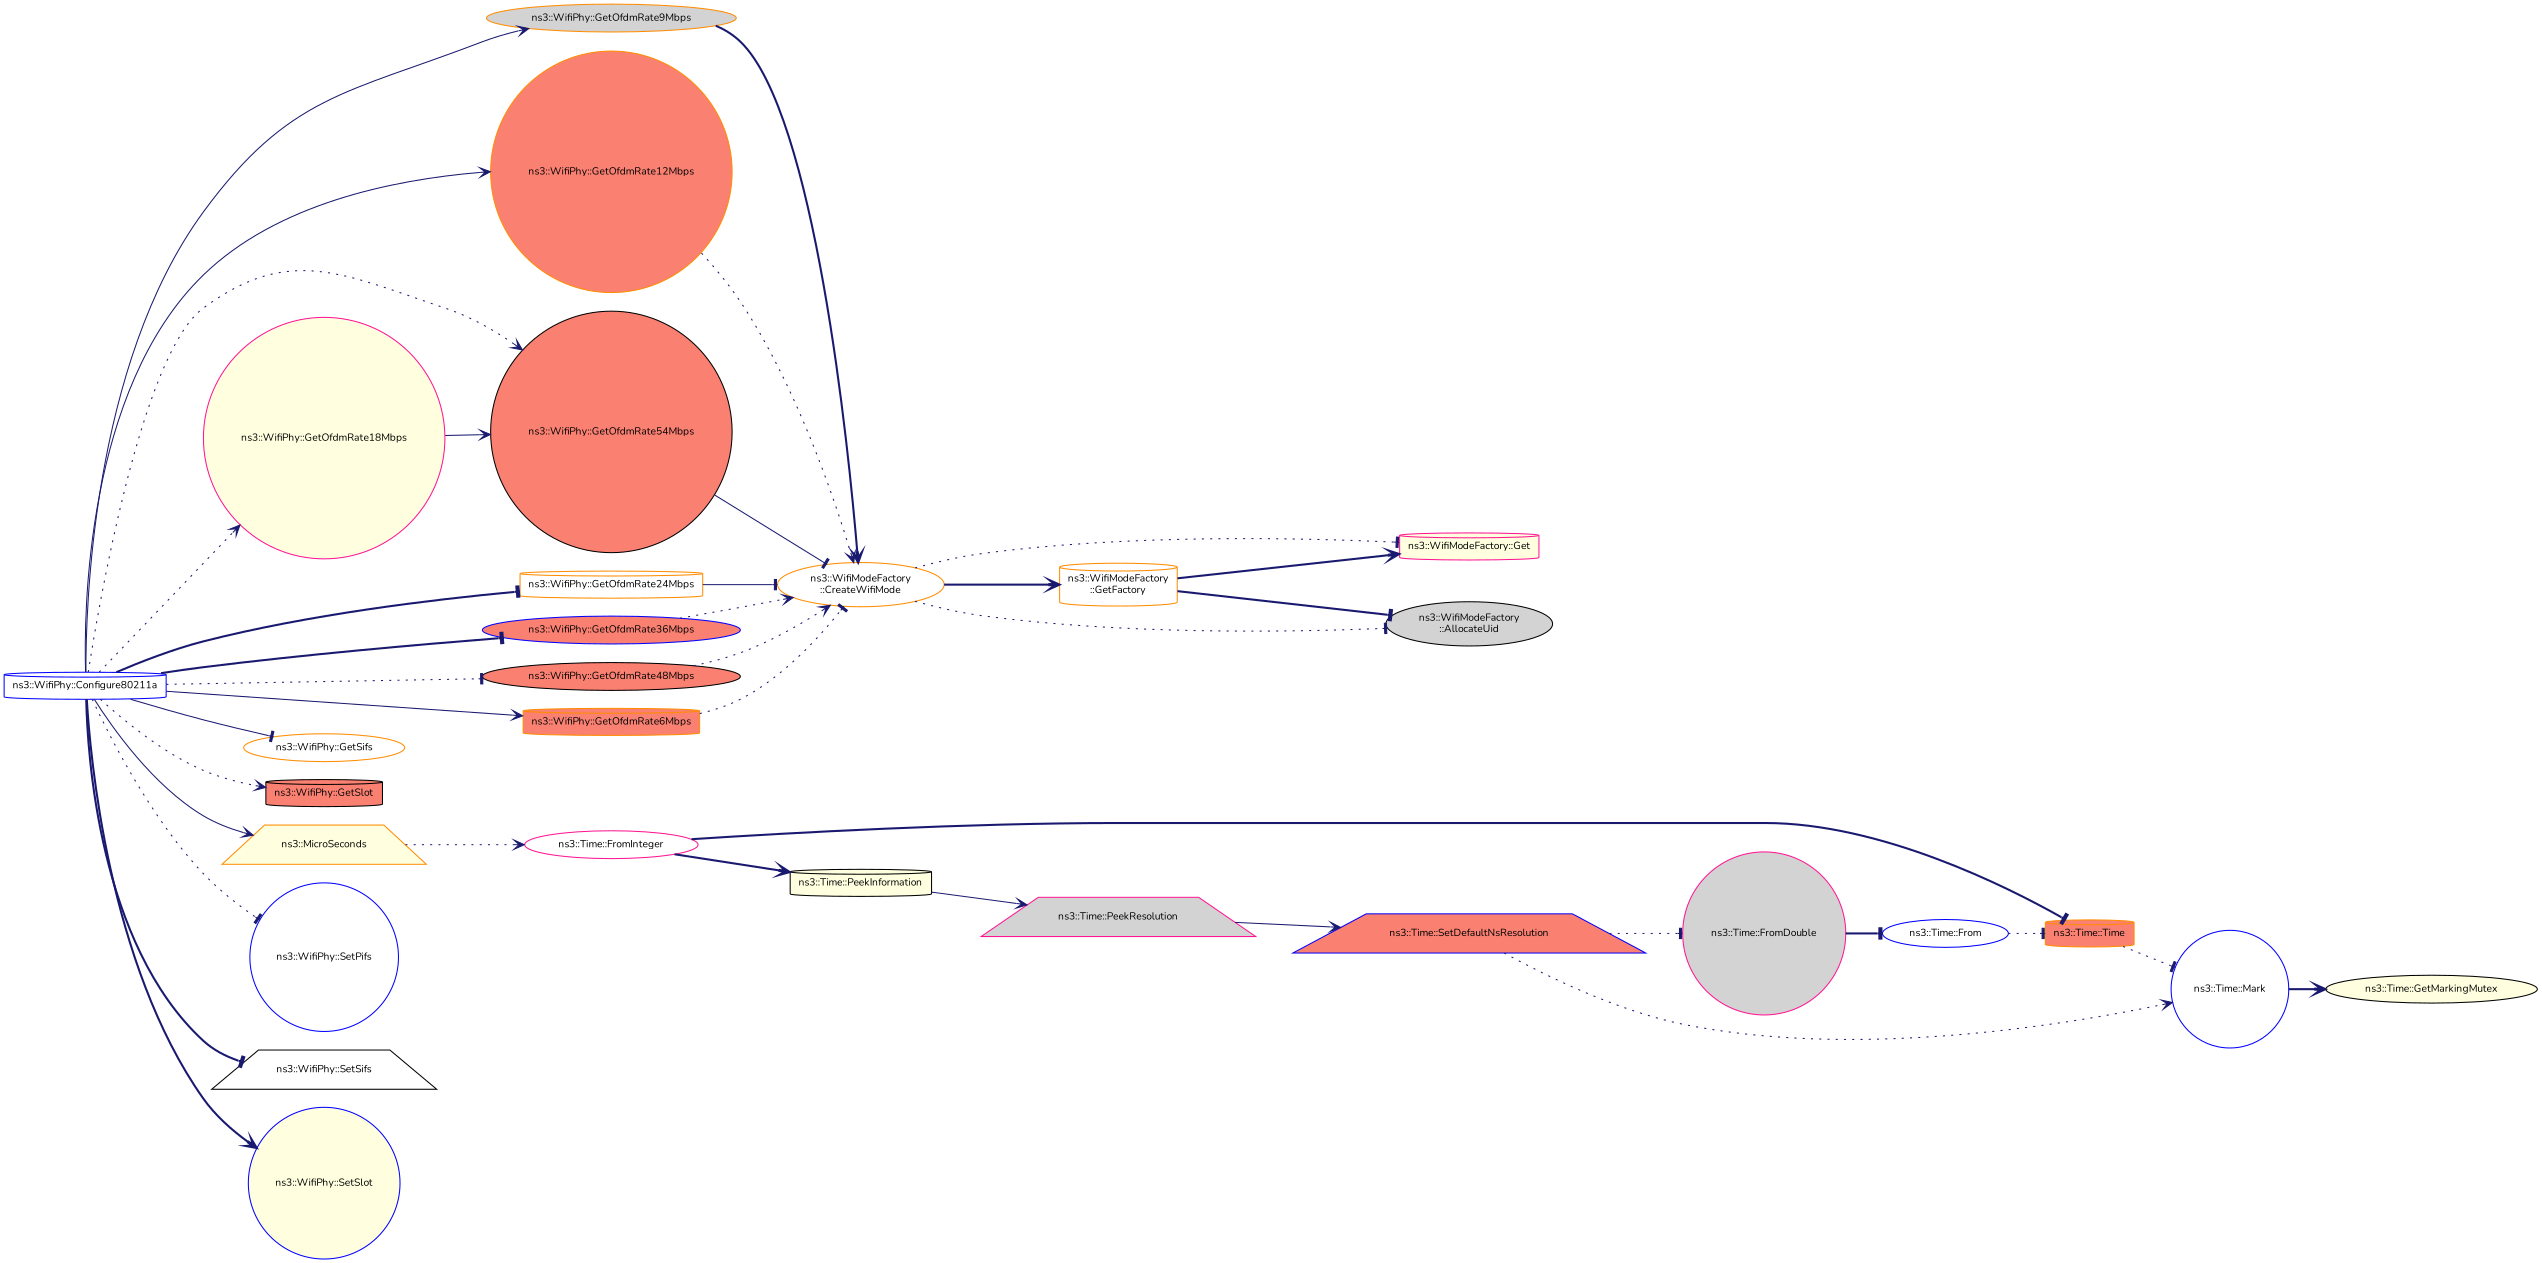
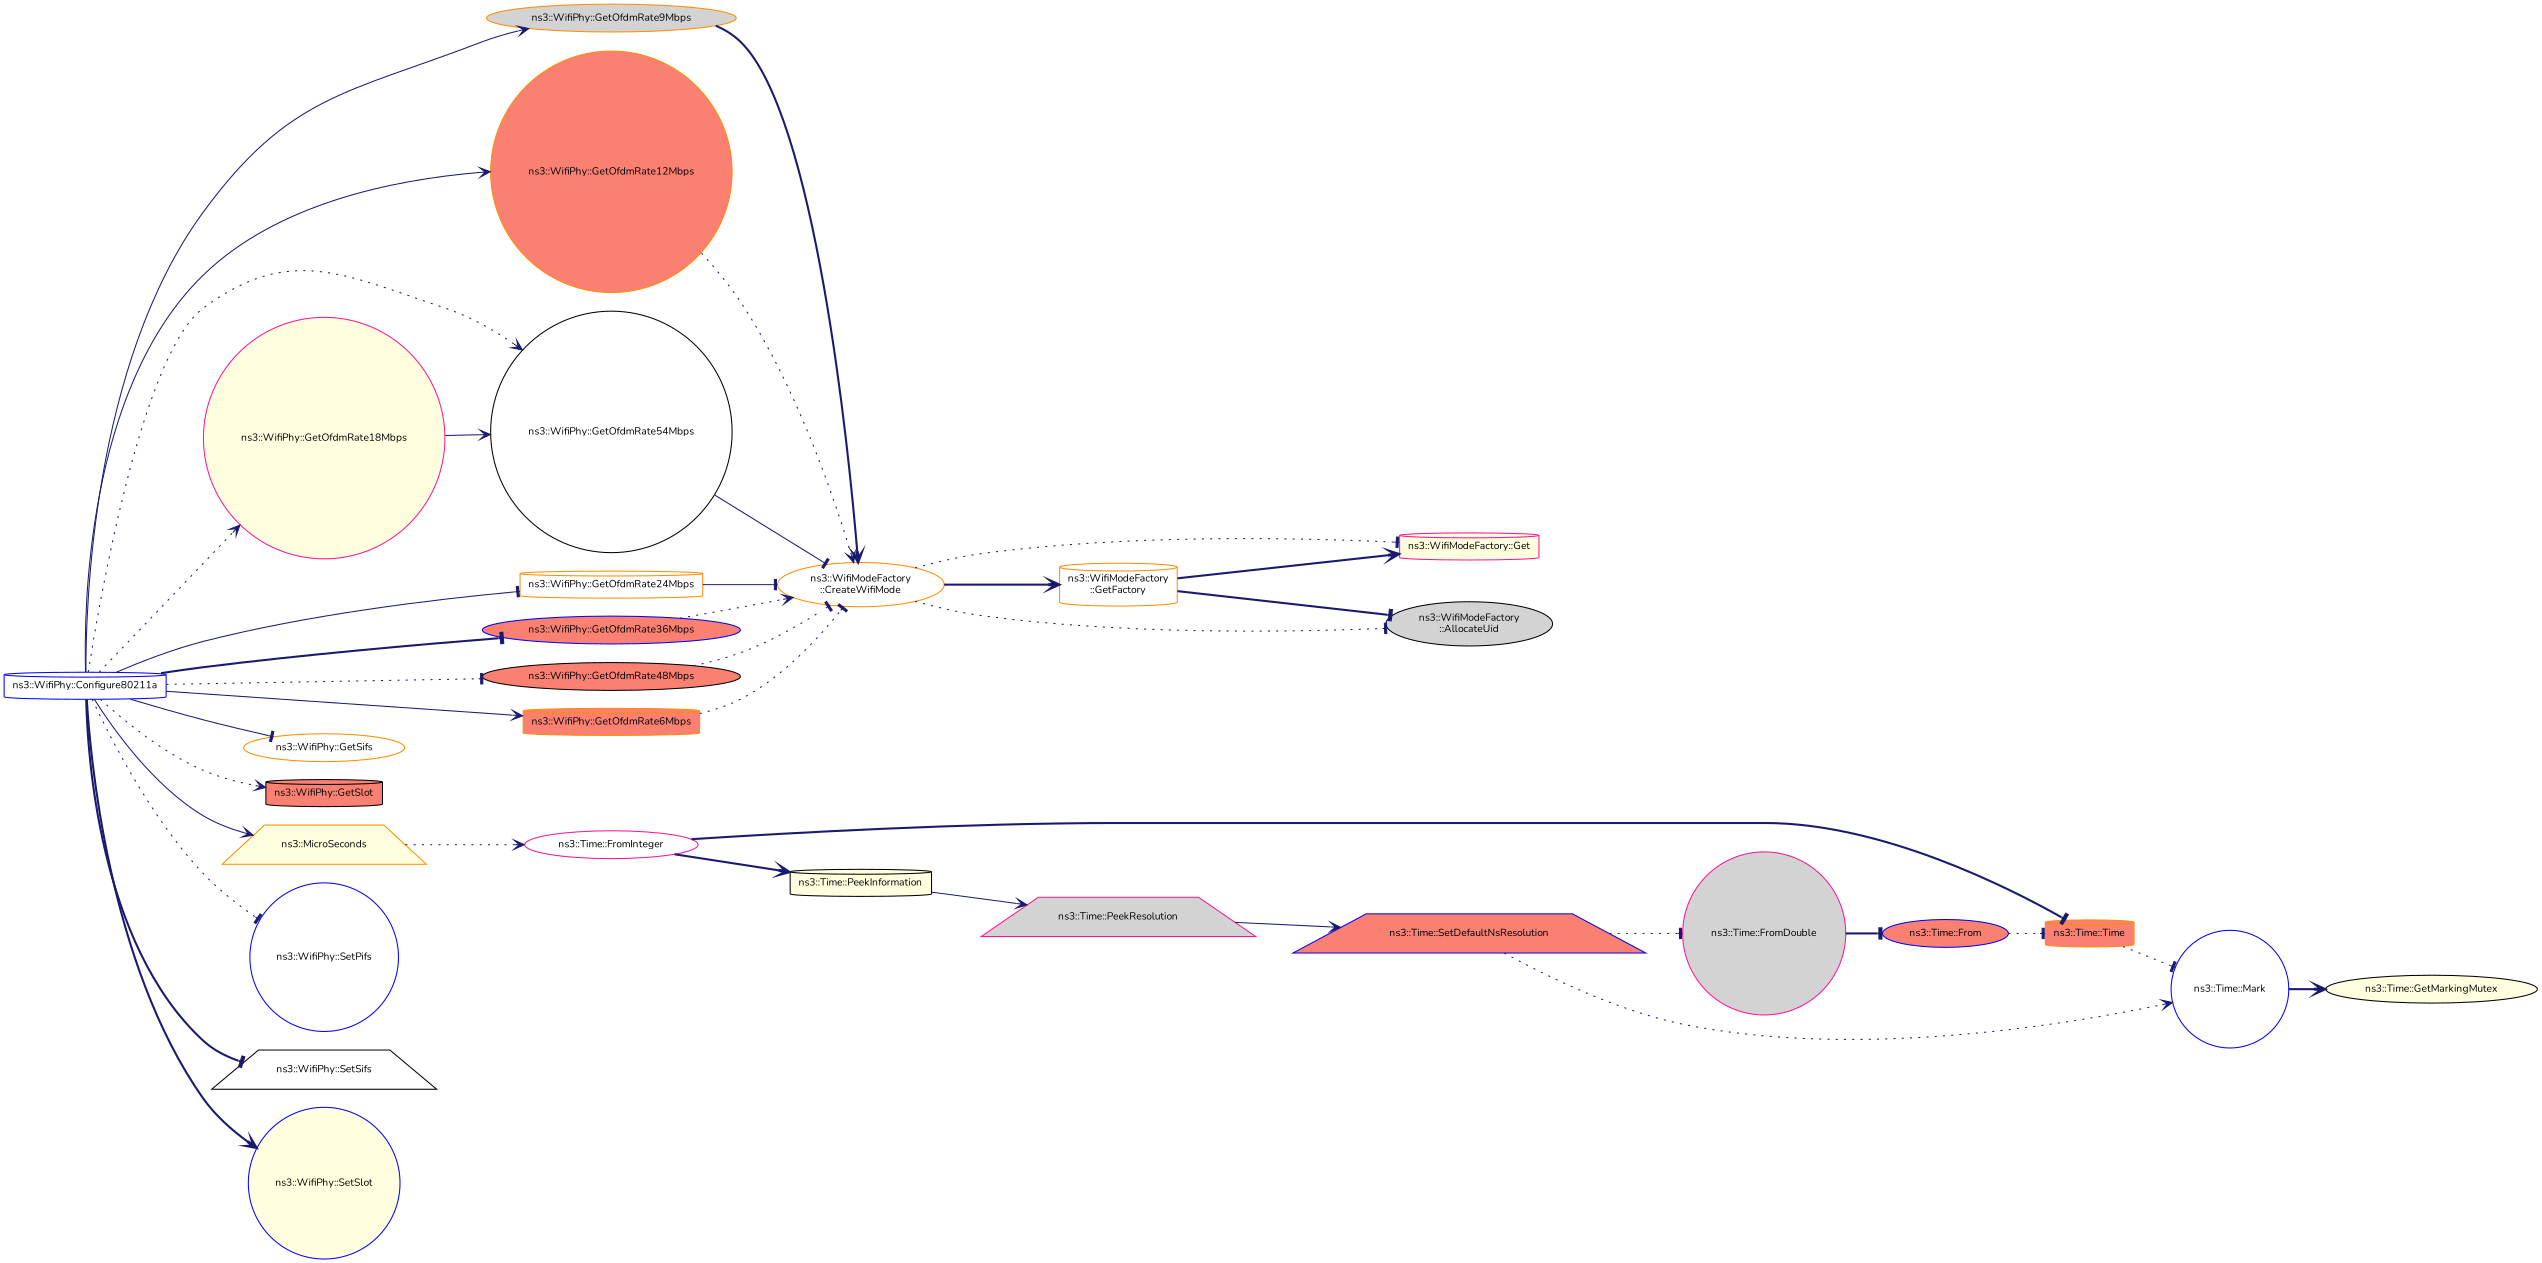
node "ns3::WifiPhy::GetOfdmRate54Mbps": fillcolor salmon -> white
edge "ns3::WifiPhy::Configure80211a" -> "ns3::WifiPhy::GetOfdmRate24Mbps": style bold -> solid
edge "ns3::WifiPhy::GetOfdmRate48Mbps" -> "ns3::WifiModeFactory ::CreateWifiMode": arrowhead vee -> tee
node "ns3::Time::From": fillcolor white -> salmon
